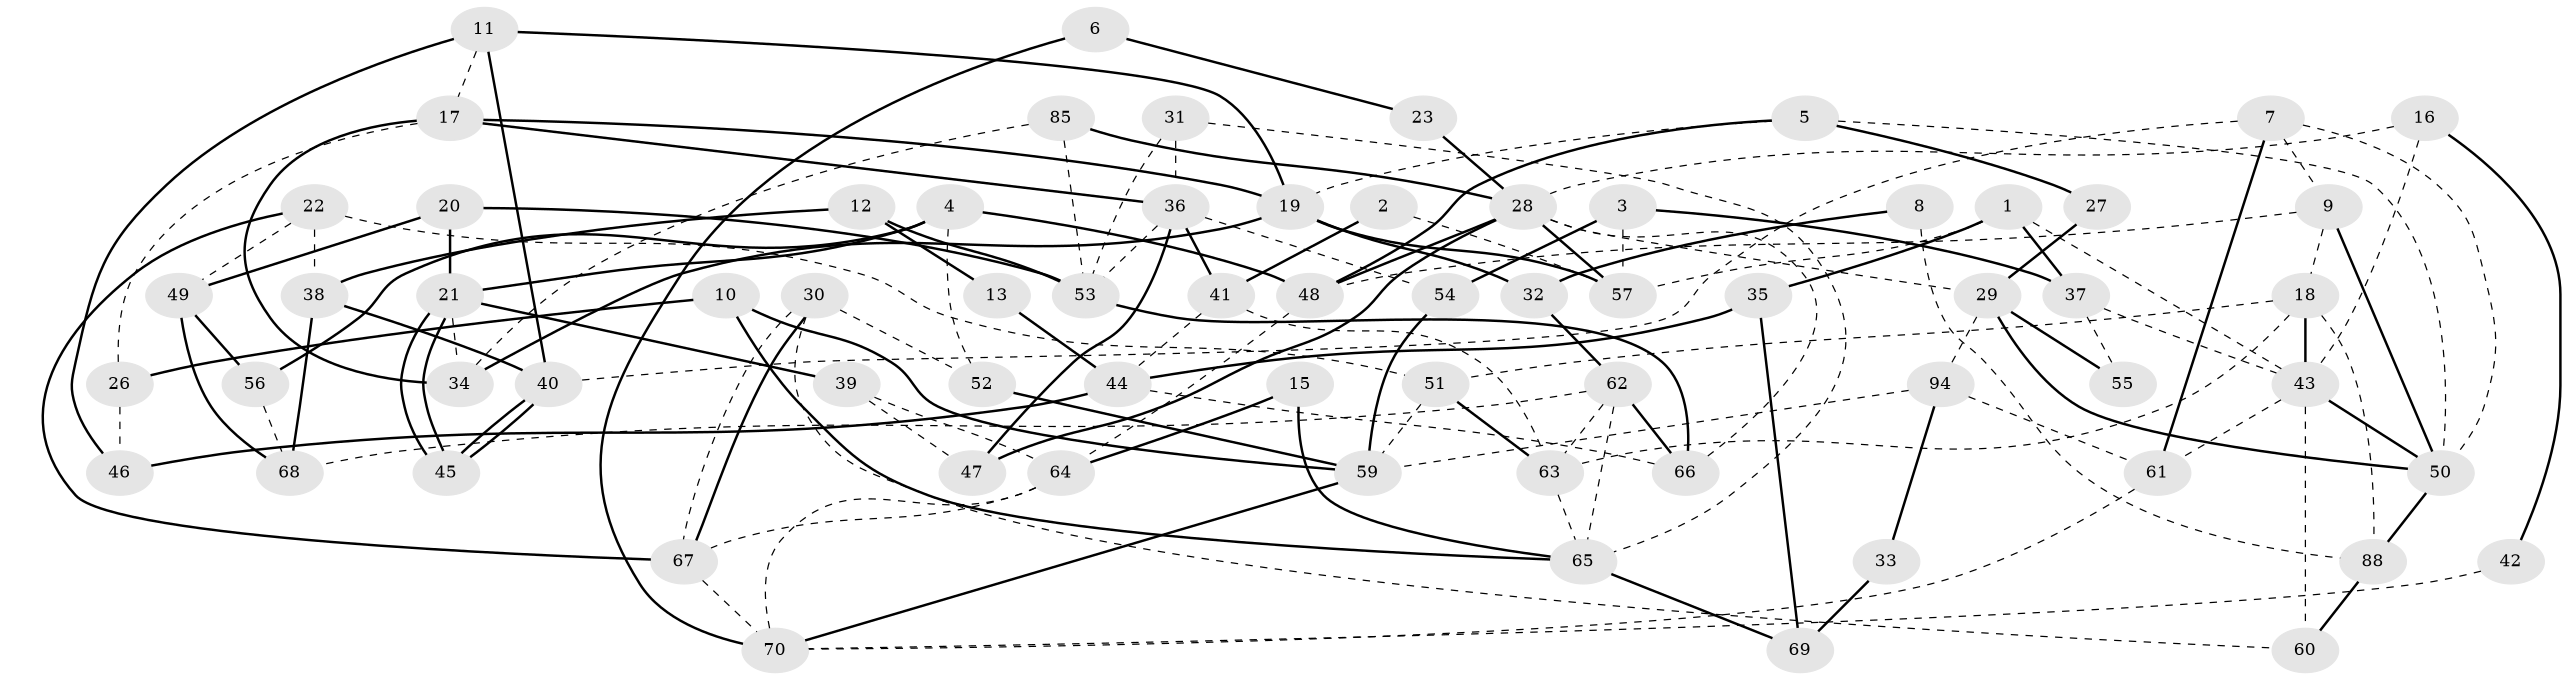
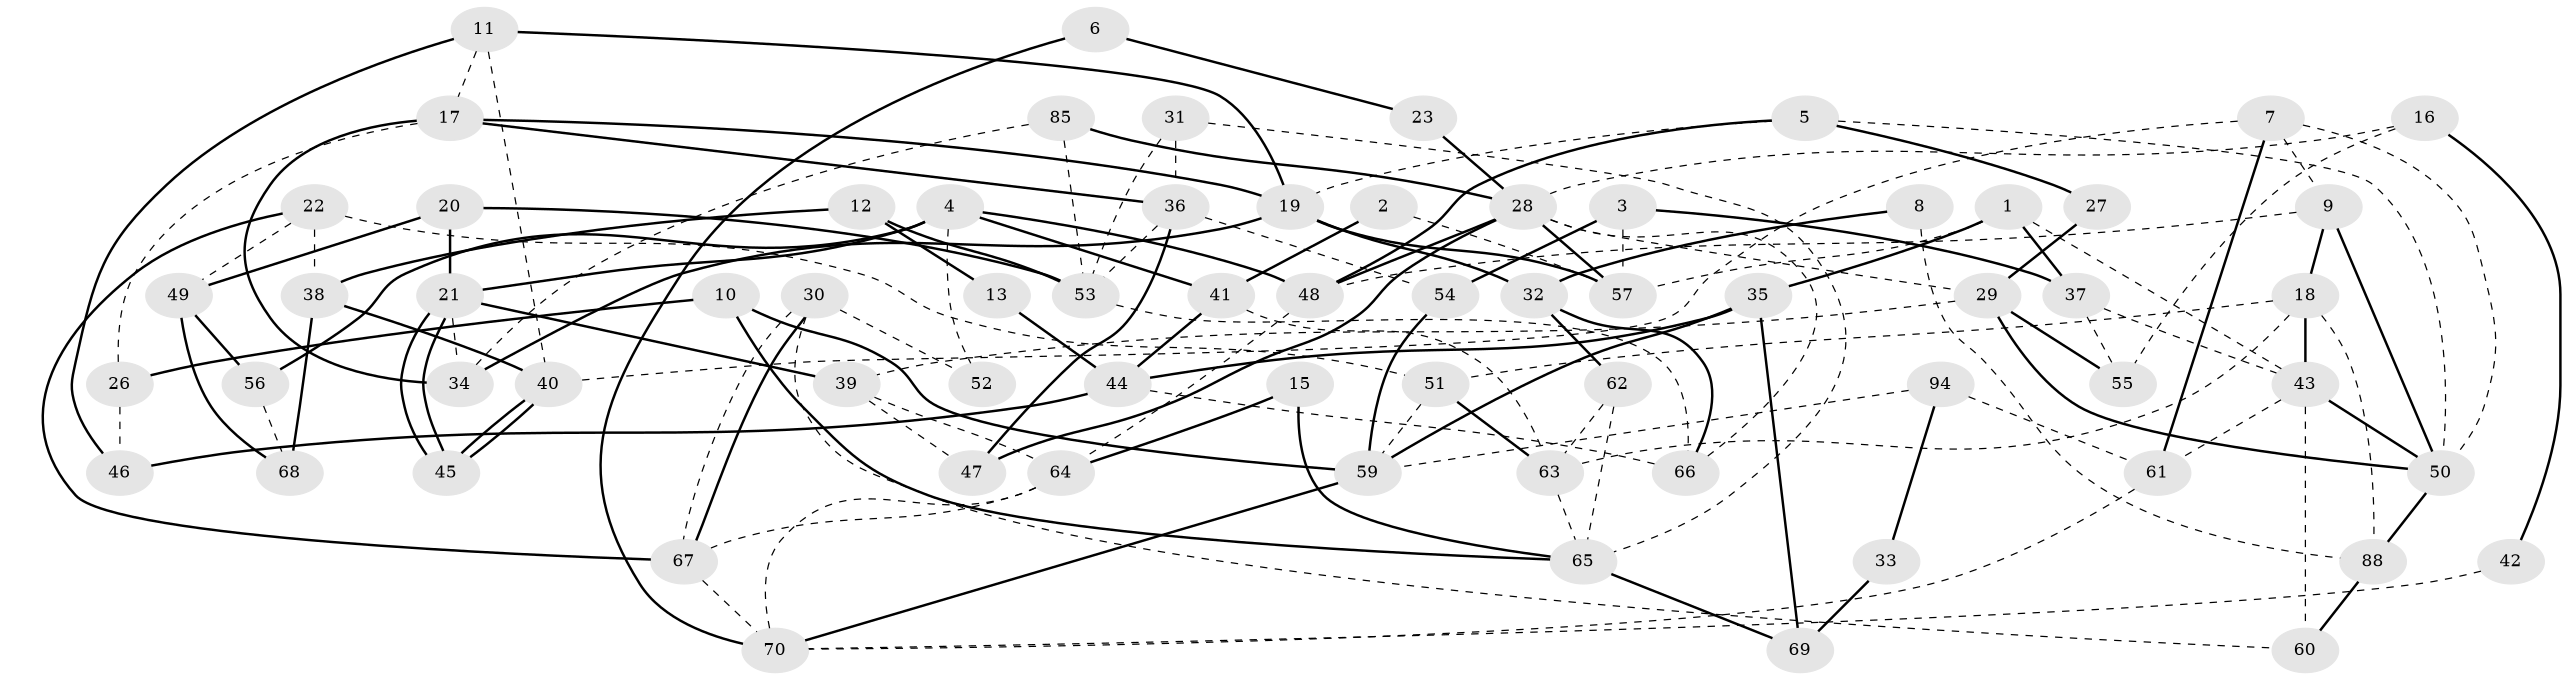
edge "11" -- "40": style bold -> dashed
edge "36" -- "41": now "4" -- "41"
edge "9" -- "18": style dashed -> bold
edge "16" -- "43": now "16" -- "55"
edge "53" -- "66": style bold -> dashed
edge "41" -- "44": style dashed -> bold
edge "29" -- "94": now "29" -- "39"
edge "62" -- "66": now "32" -- "66"
edge "62" -- "68": removed
edge "52" -- "59": now "35" -- "59"
